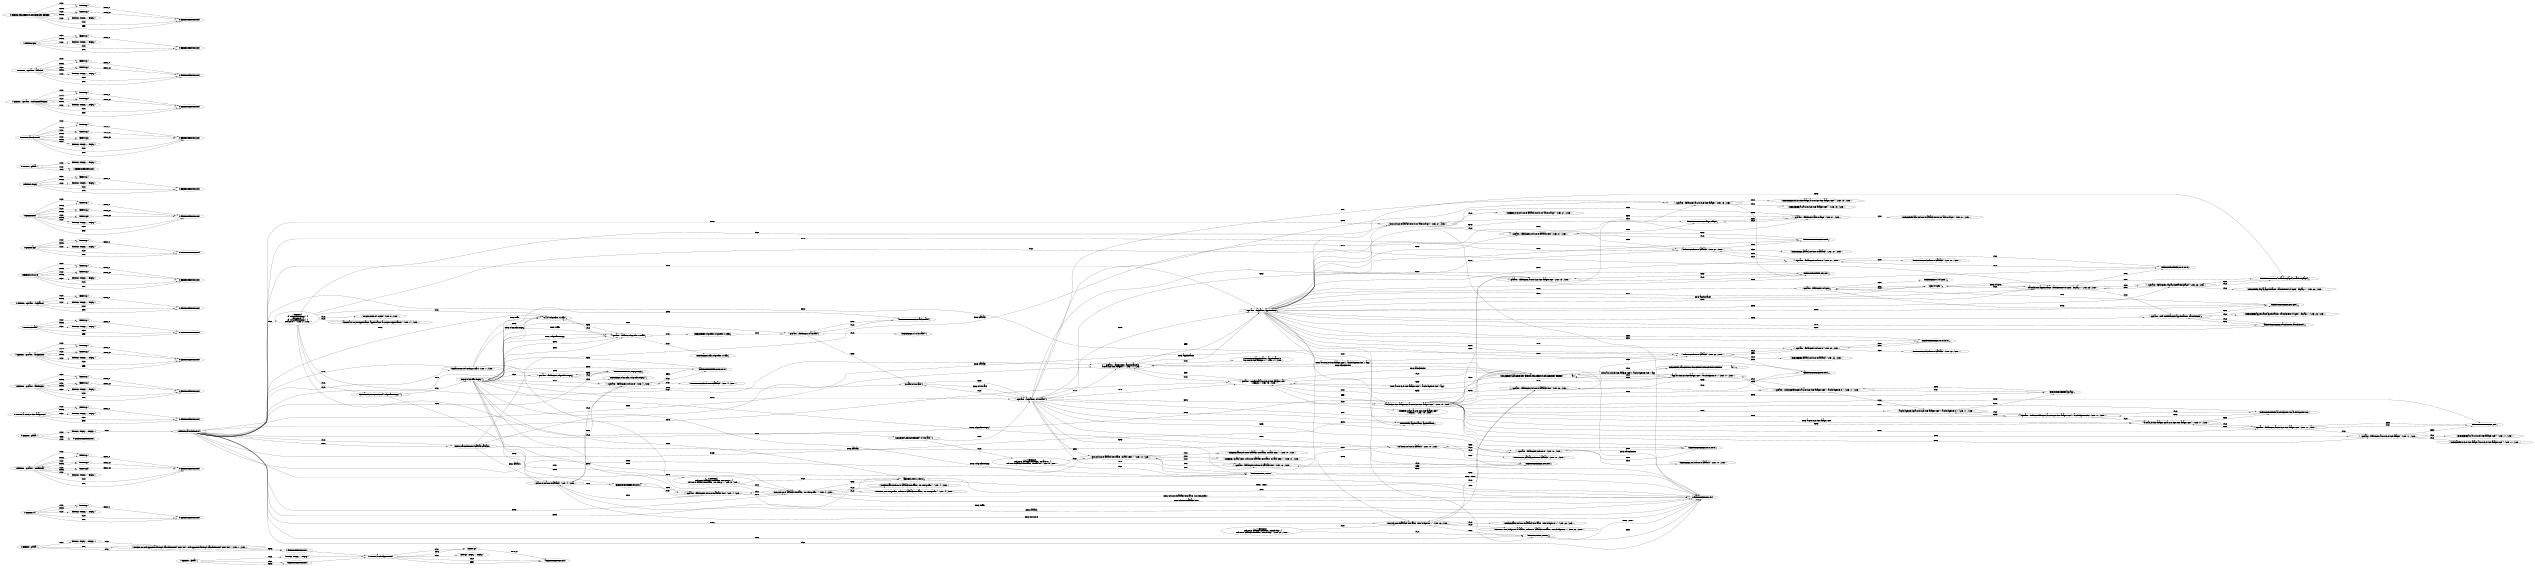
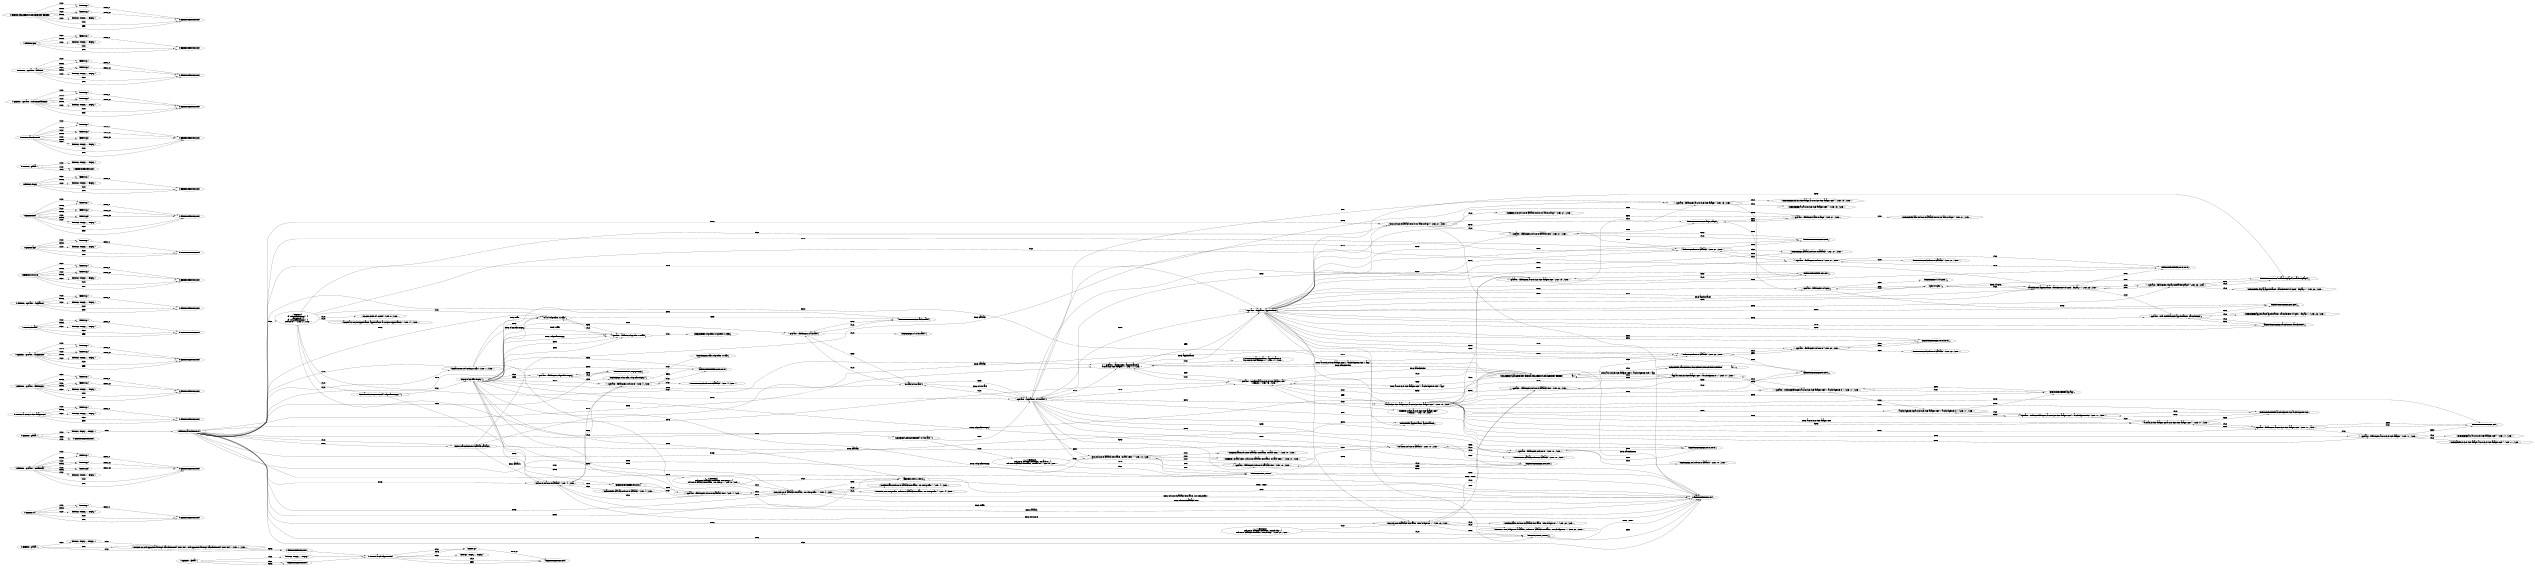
edge "(<operator>.logicalNot,!app_instance)" -> "<(<operator>.fieldAccess,base::nullopt)<SUB>27</SUB>>": now "(<operator>.logicalNot,!app_instance)" -> "<(IDENTIFIER,callback,std::move(callback))<SUB>27</SUB>>"
edge "(FIELD_IDENTIFIER,spec,spec)" -> "(<operator>.fieldAccess,url.spec)": now "(FIELD_IDENTIFIER,nullopt,nullopt)" -> "(<operator>.fieldAccess,url.spec)"
edge "(url,url(url_prefix_ + suffix))" -> "(FIELD_IDENTIFIER,is_valid,is_valid)": added, label "CFG:"
edge "(IDENTIFIER,url_prefix_,url_prefix_ + suffix)" -> "(<operator>.fieldAccess,url.is_valid)": now "(is_valid,url.is_valid())" -> "(<operator>.fieldAccess,url.is_valid)"
edge "(<operator>.addition,url_prefix_ + suffix)" -> "(IDENTIFIER,suffix,url_prefix_ + suffix)": now "(IDENTIFIER,url_prefix_,url_prefix_.empty())" -> "(IDENTIFIER,suffix,url_prefix_ + suffix)"
edge "(<operator>.logicalNot,!app_instance)" -> "(IDENTIFIER,app_instance,!app_instance)": label "AST: " -> "DDG: "
node "<(IDENTIFIER,callback,std::move(callback))<SUB>22</SUB>>": removed
edge "(FIELD_IDENTIFIER,empty,empty)" -> "(empty,url_prefix_.empty())": now "(<operator>.fieldAccess,url_prefix_.empty)" -> "(empty,url_prefix_.empty())"
edge "<(std.move,std::move(callback))<SUB>4</SUB>>" -> "<(<operator>.fieldAccess,std::move)<SUB>4</SUB>>": label "AST: " -> "CDG: "
edge "(<operator>.logicalNot,!url.is_valid())" -> "(IDENTIFIER,app_instance,!app_instance)": now "(<operator>.logicalNot,!url.is_valid())" -> "<(std.move,std::move(callback))<SUB>10</SUB>>"
edge "(METHOD,LaunchHomeUrl)" -> "<(std.move,std::move(callback))<SUB>4</SUB>>": added, label "DDG:"
node "<(IDENTIFIER,callback,std::move(callback))<SUB>4</SUB>>": added
